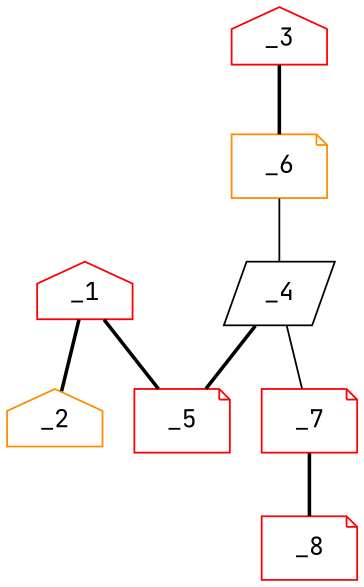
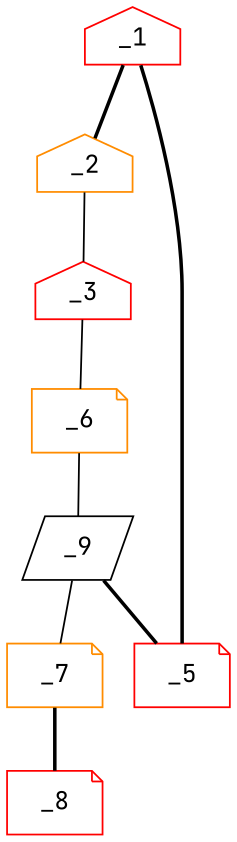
edge "_3" -- "_6": style bold -> solid
edge "_2" -- "_3": added
node "_4": label "_4" -> "_9"
node "_7": color red -> darkorange
